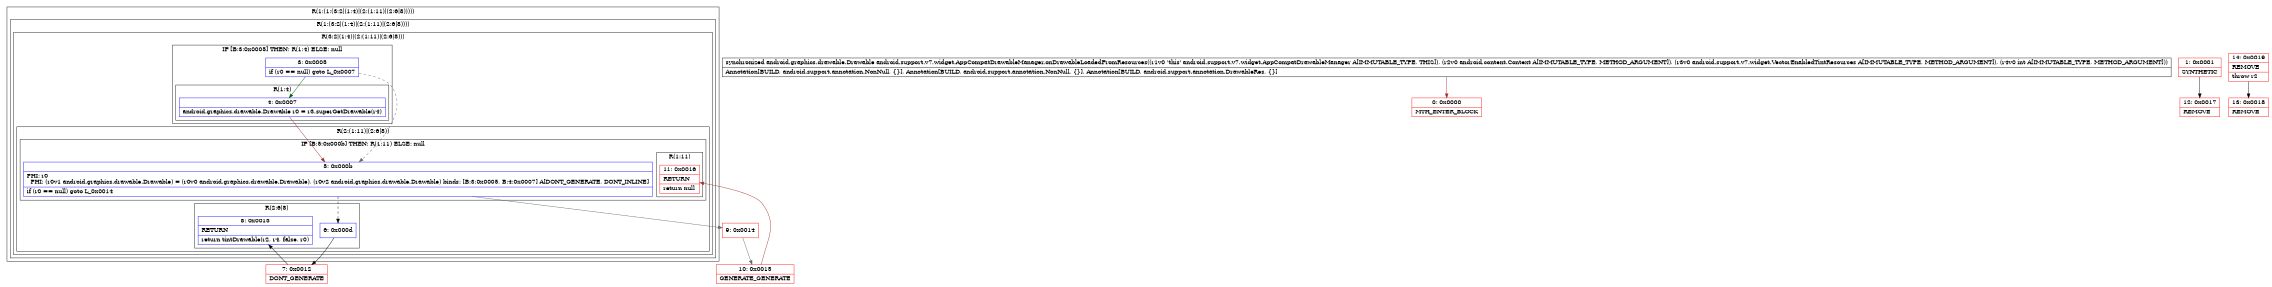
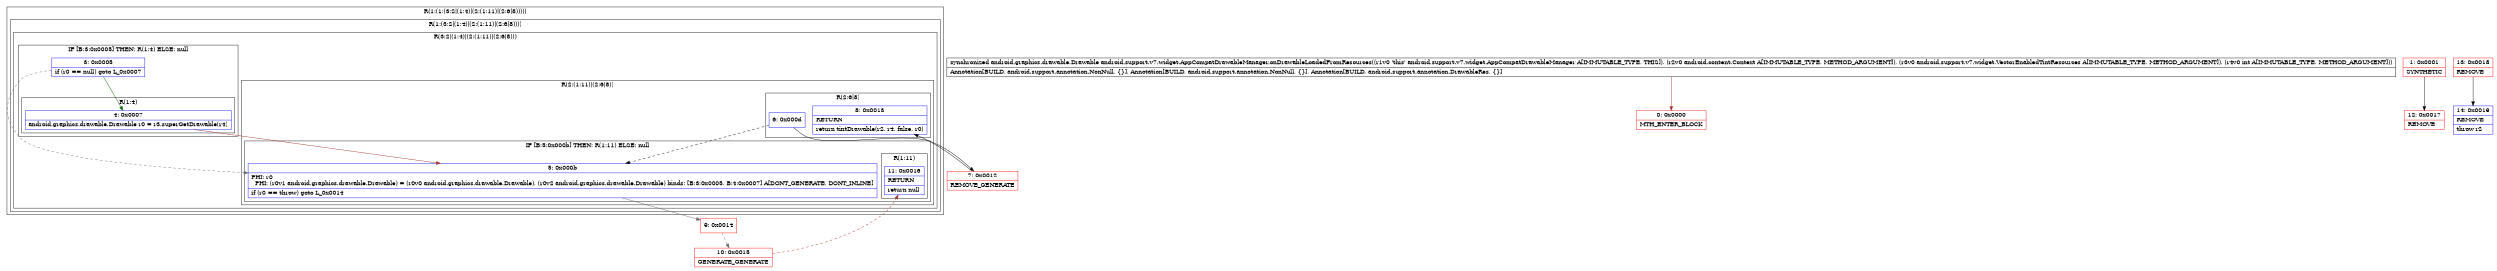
node "14: 0x0019": color red -> blue
edge "14: 0x0019" -> "13: 0x0018": reversed
node "11: 0x0016": color red -> blue
node "5: 0x000b": text "if (r0 == null) goto L_0x0014" -> "if (r0 == throw) goto L_0x0014"
edge "10: 0x0015" -> "11: 0x0016": style solid -> dashed
edge "5: 0x000b" -> "6: 0x000d": reversed
edge "9: 0x0014" -> "10: 0x0015": style solid -> dashed
node "7: 0x0012": text "DONT_GENERATE" -> "REMOVE_GENERATE"
